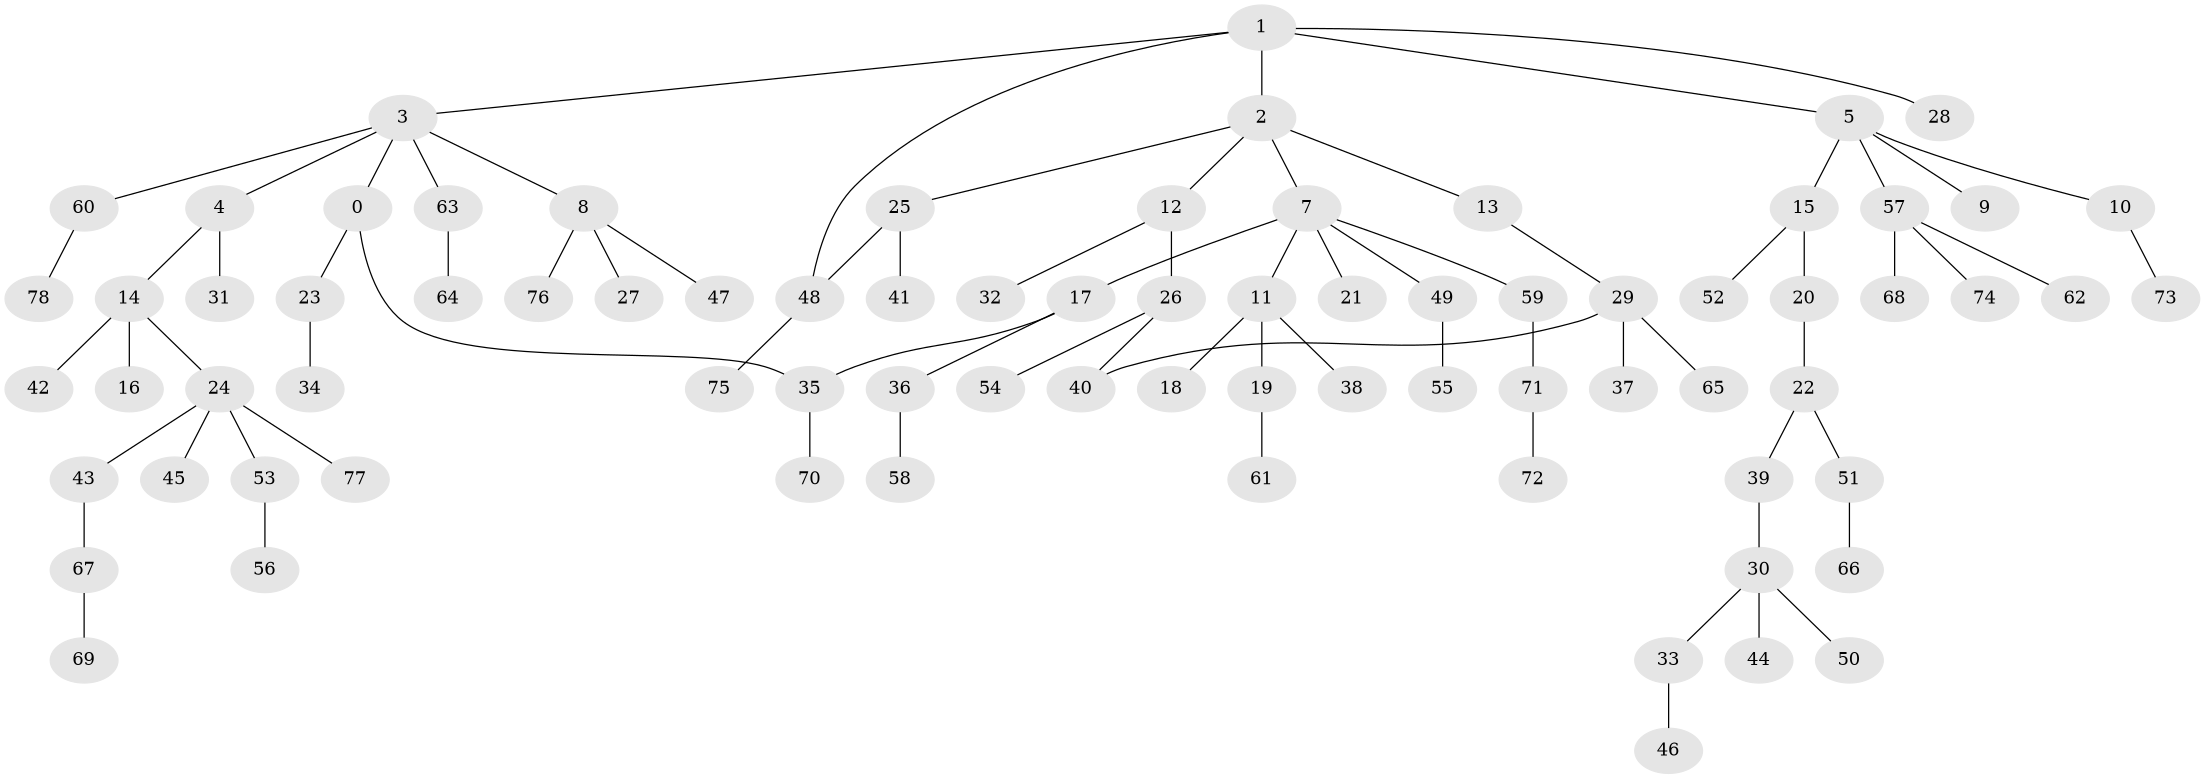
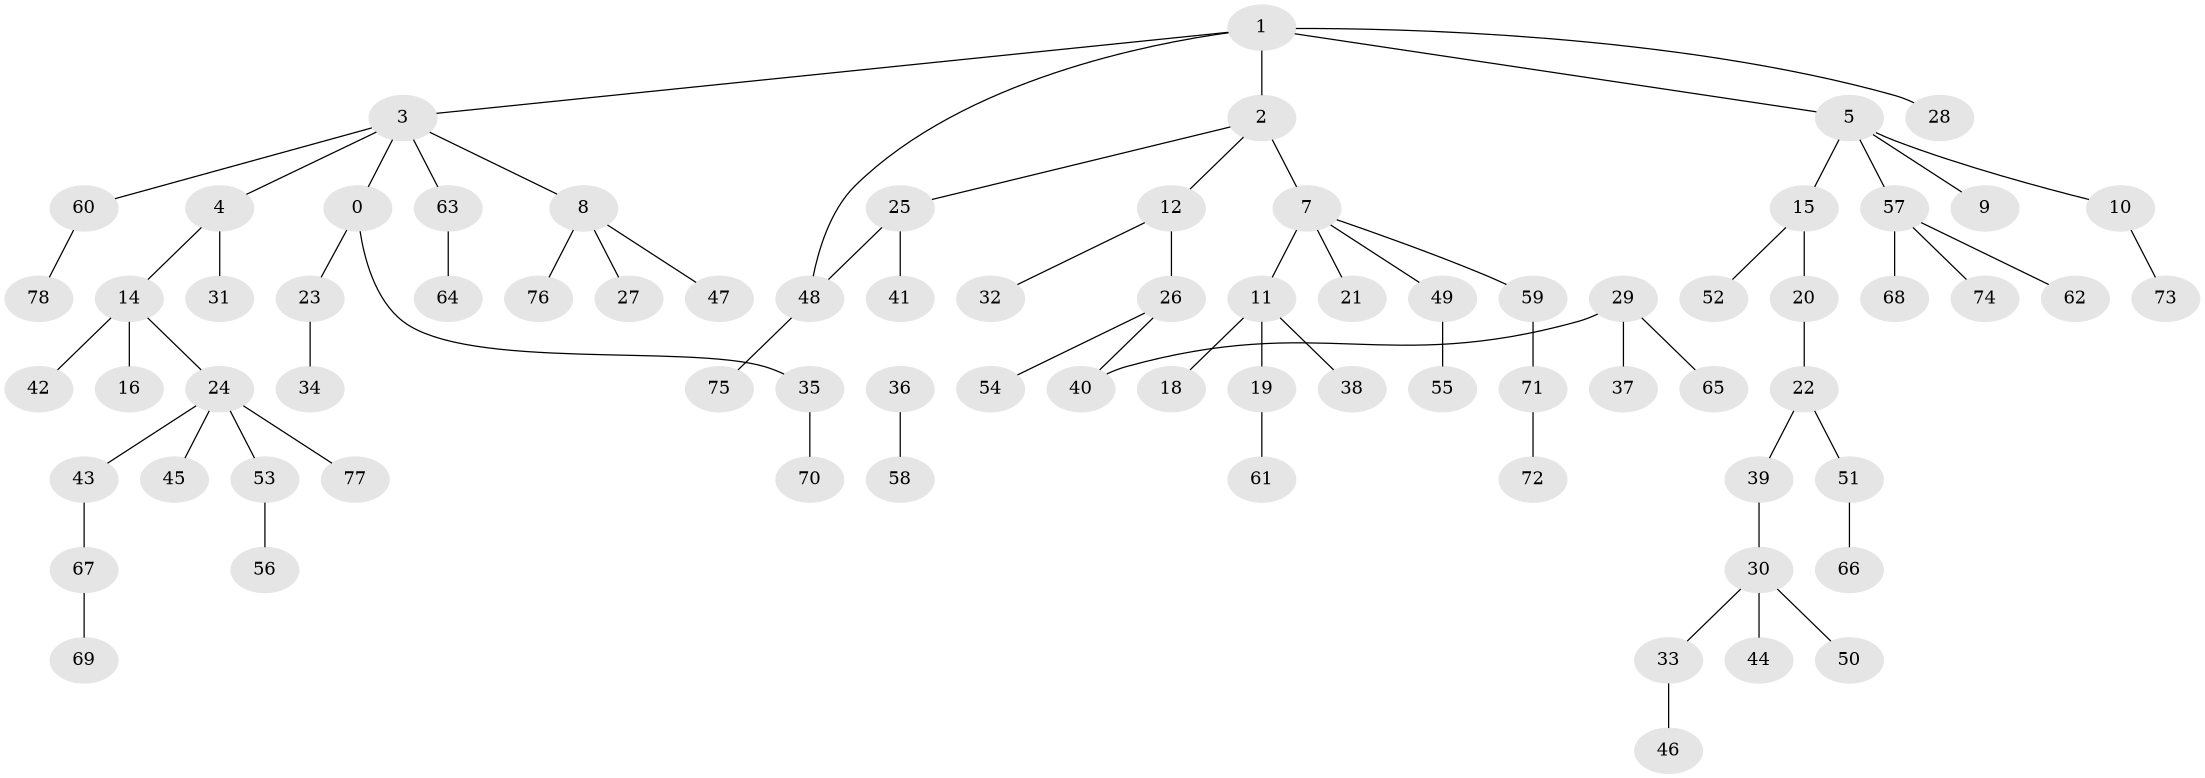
node "13": removed
node "17": removed
